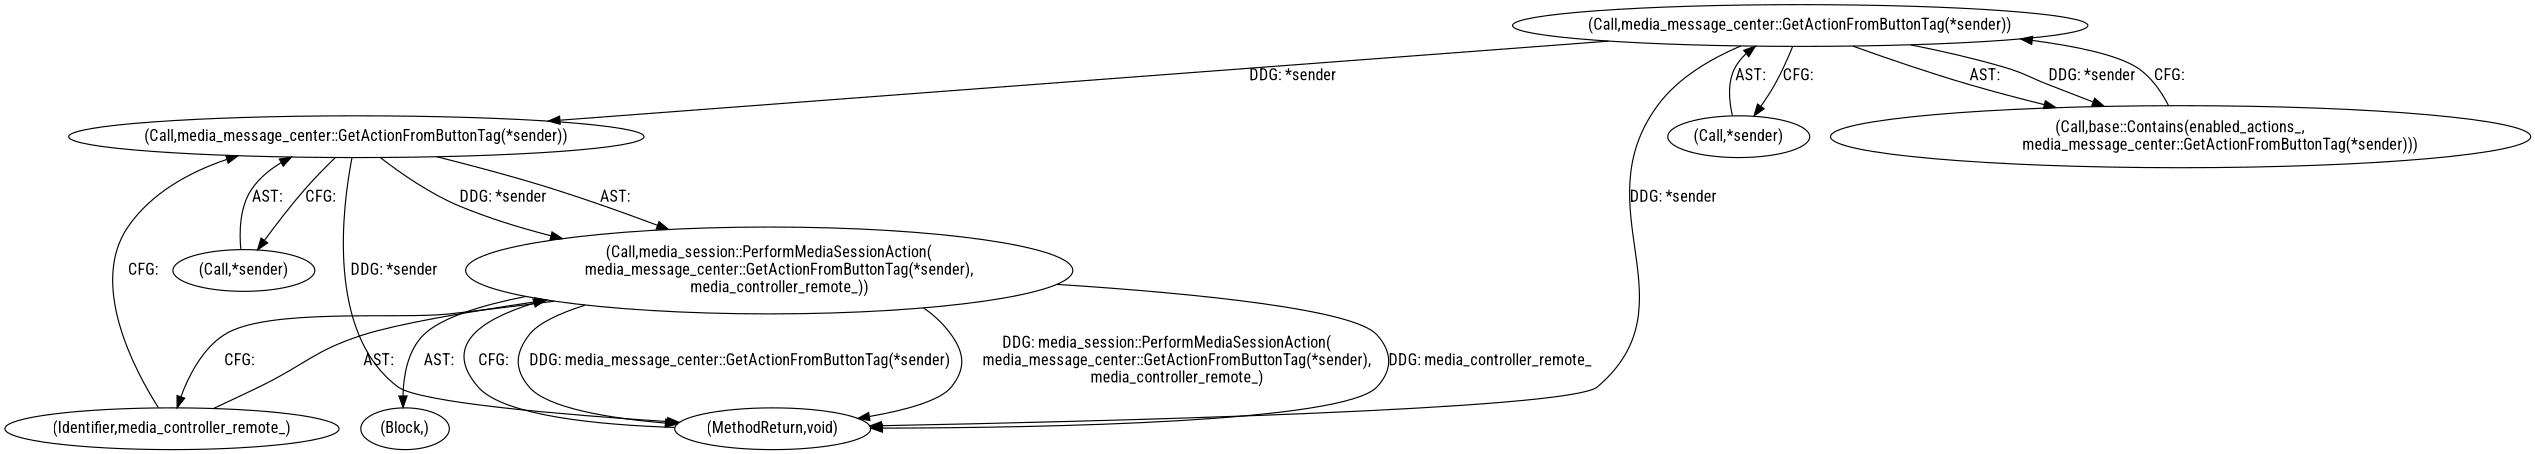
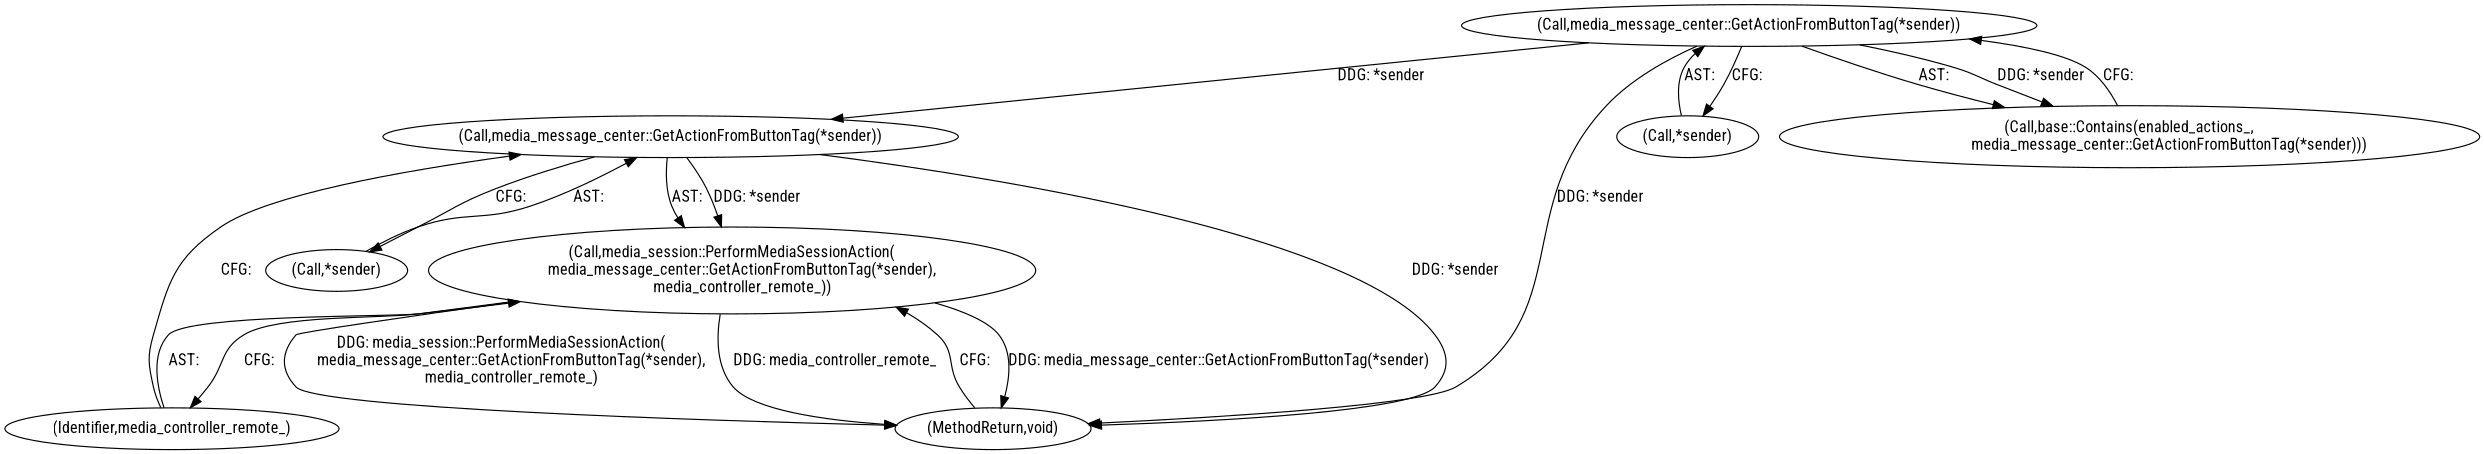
node "(Block,)": removed
